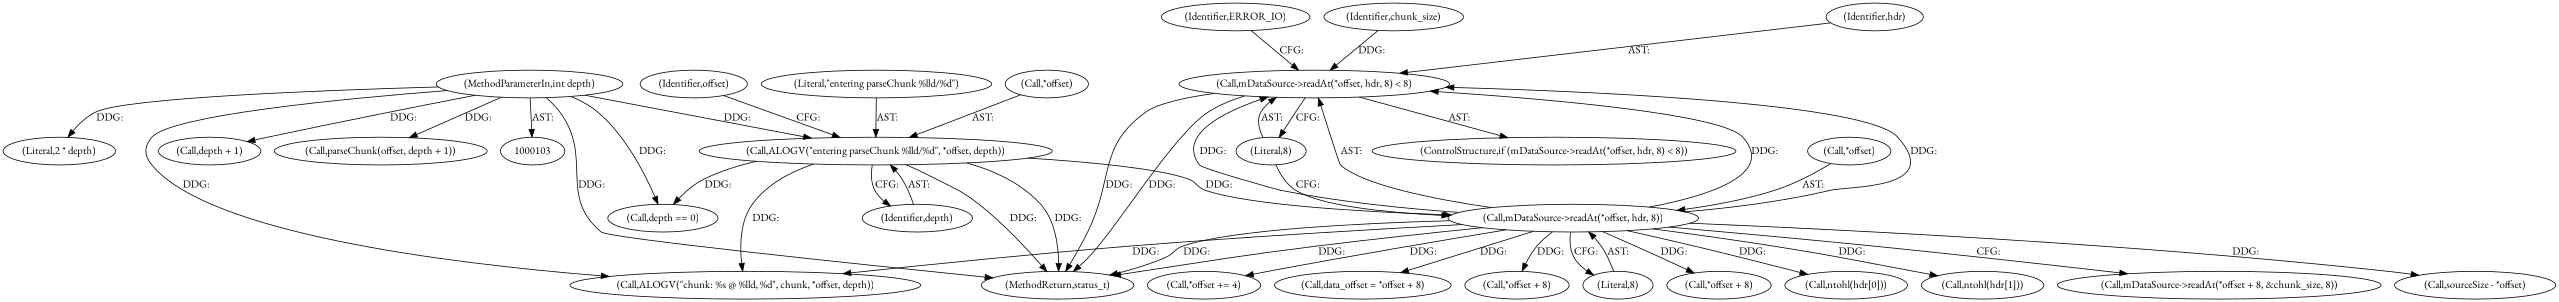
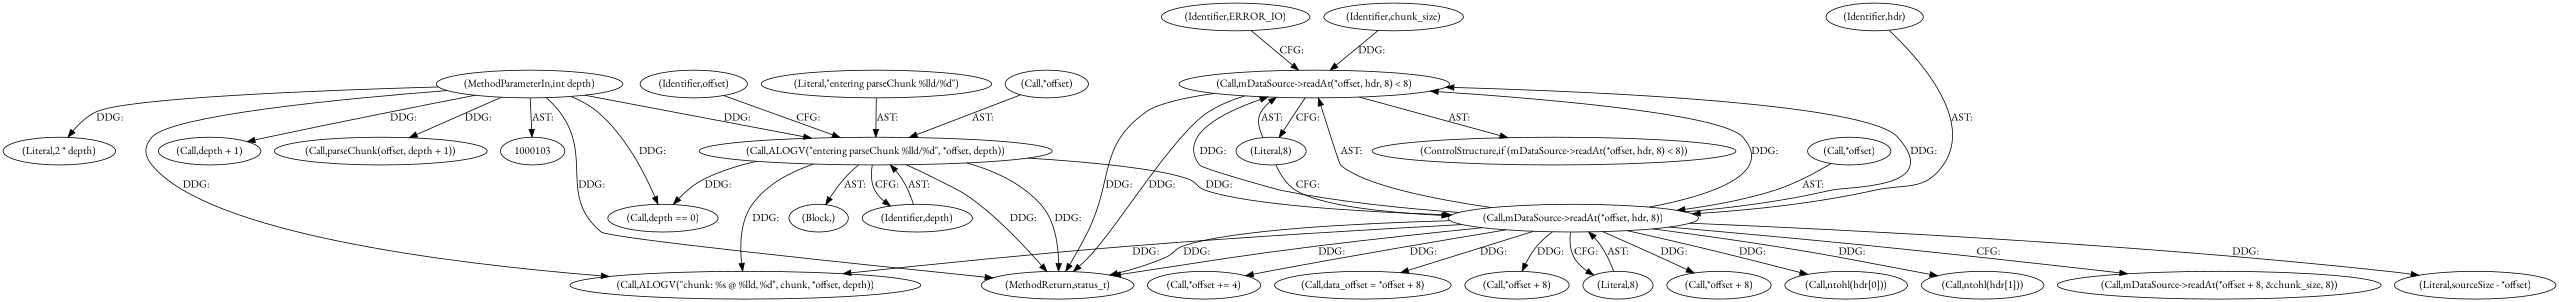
edge "(Identifier,hdr)" -> "(Call,mDataSource->readAt(*offset, hdr, 8) < 8)": now "(Identifier,hdr)" -> "(Call,mDataSource->readAt(*offset, hdr, 8))"
node "(Block,)": added
node "(Call,sourceSize - *offset)": label "(Call,sourceSize - *offset)" -> "(Literal,sourceSize - *offset)"
